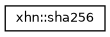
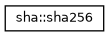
node "xhn::sha256": label "xhn::sha256" -> "sha::sha256"
